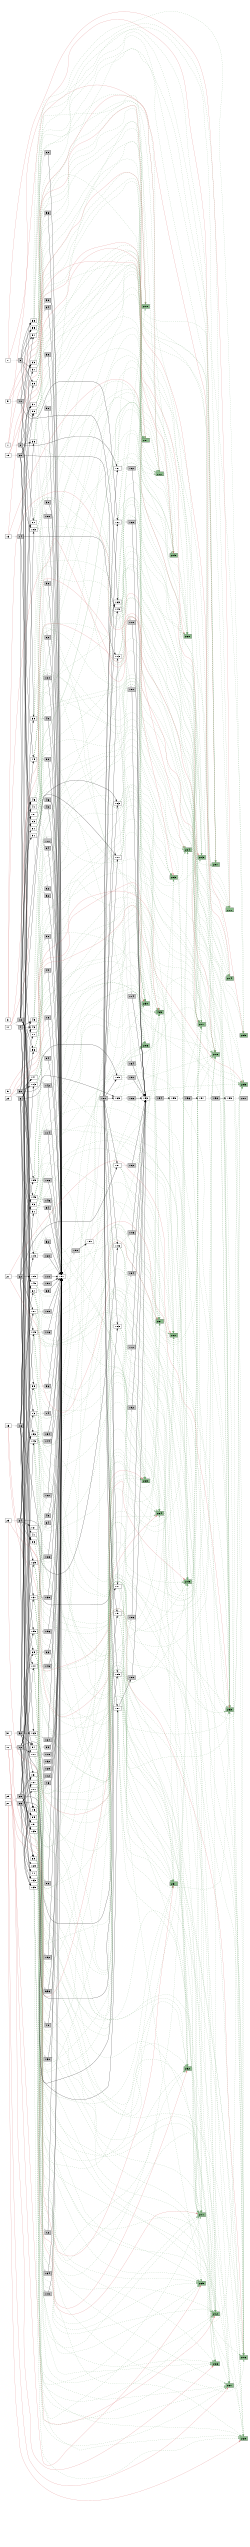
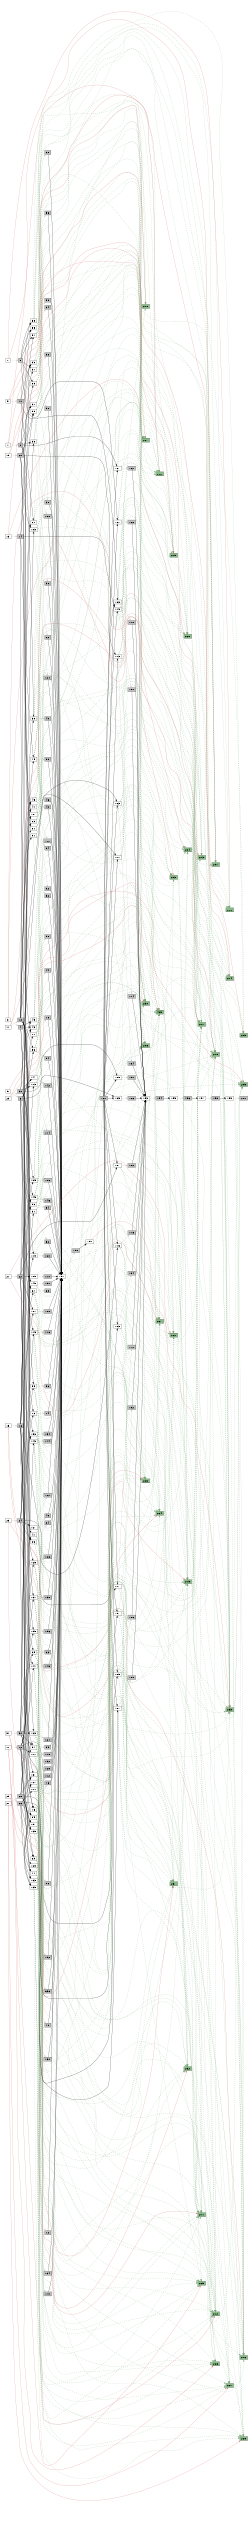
edge "68" -> "157": removed
edge "187" -> "188": color black -> gray
